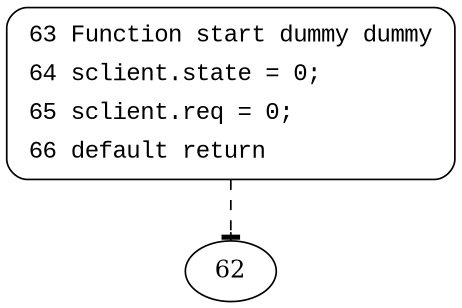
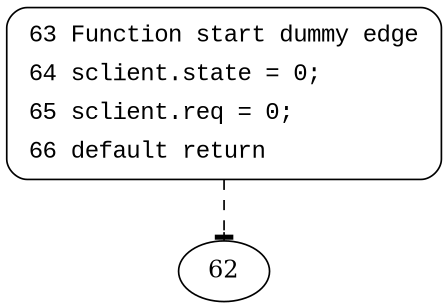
node "63": text "Function start dummy dummy" -> "Function start dummy edge"
